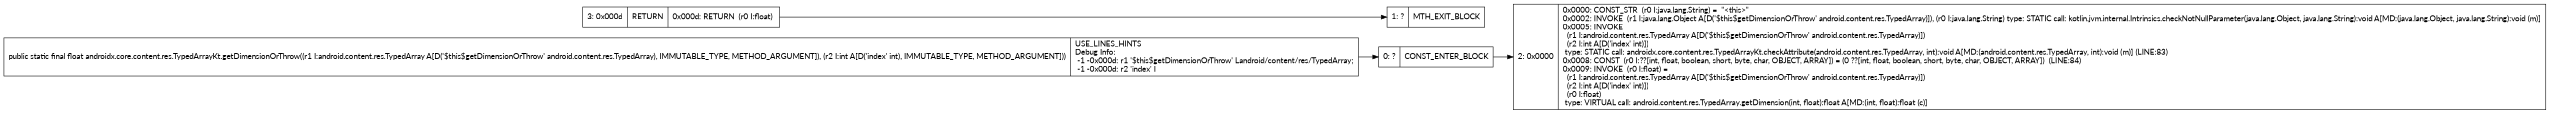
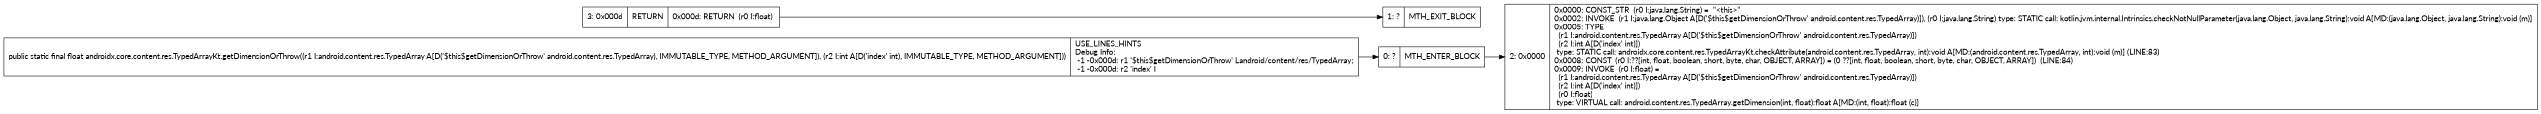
node "2: 0x0000": text "0x0005: INVOKE" -> "0x0005: TYPE"
node "0: ?": text "CONST_ENTER_BLOCK" -> "MTH_ENTER_BLOCK"
